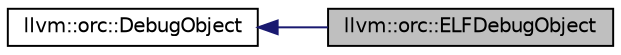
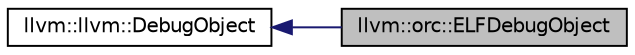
node "llvm::orc::DebugObject": label "llvm::orc::DebugObject" -> "llvm::llvm::DebugObject"
